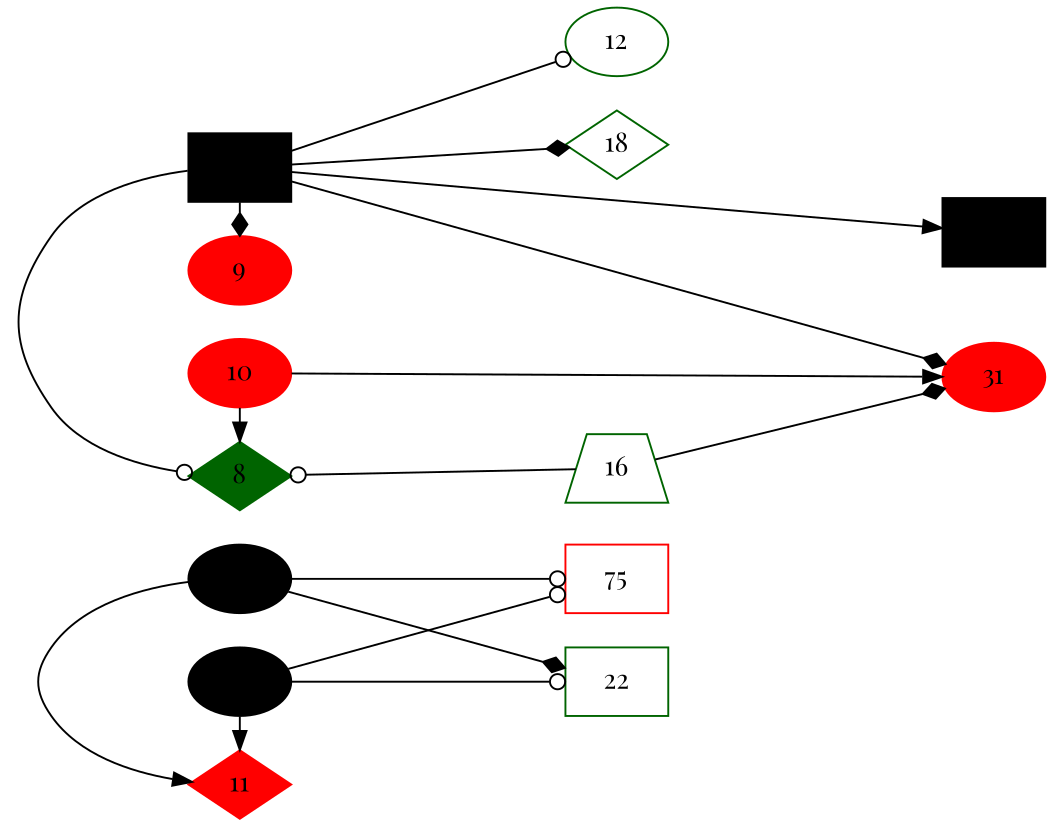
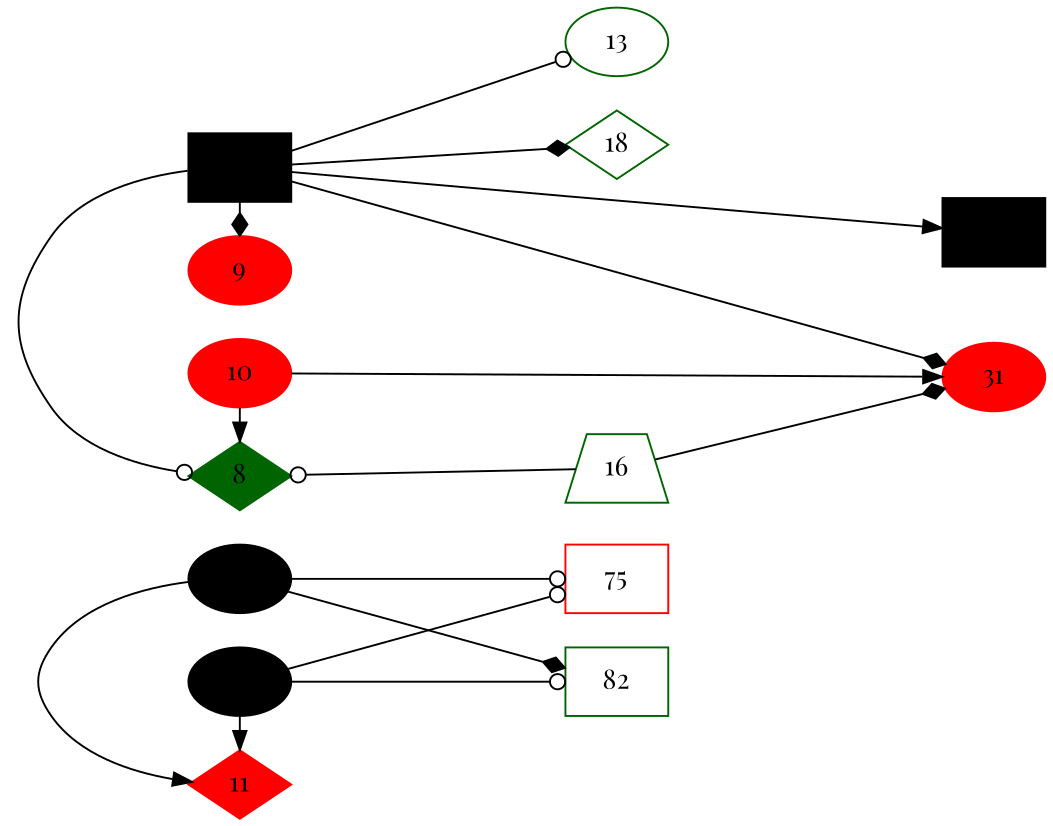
node "12": label "12" -> "13"
node "22": label "22" -> "82"
